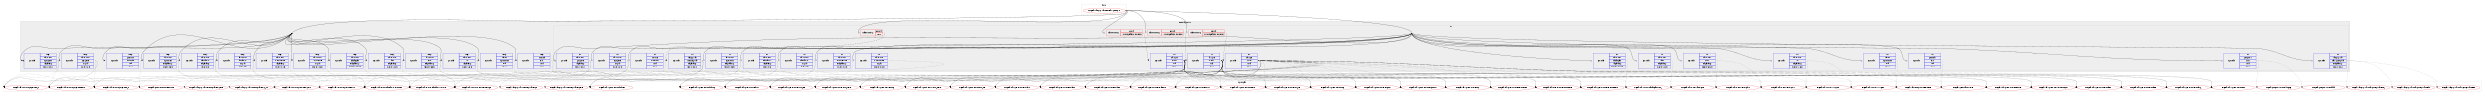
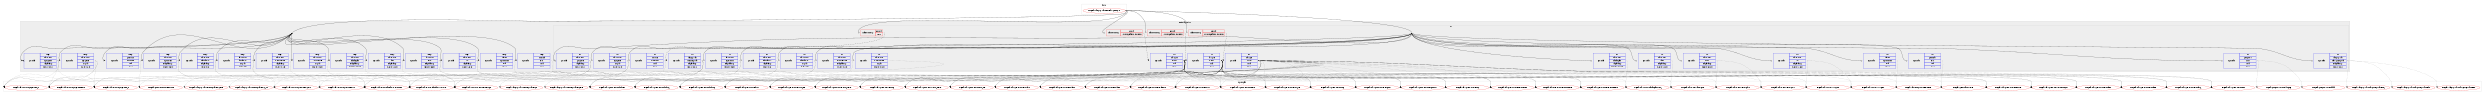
node "portage://dev-lang/python-3.9.19_p4": added
